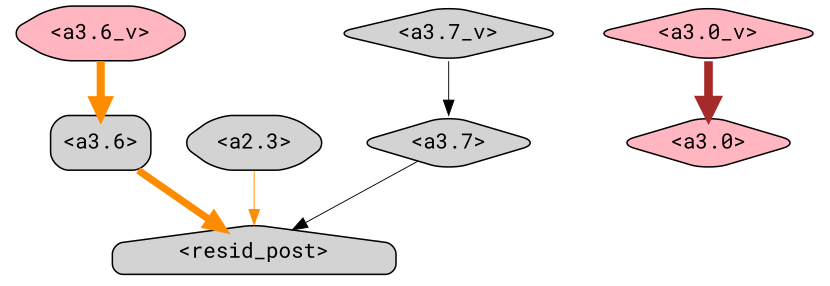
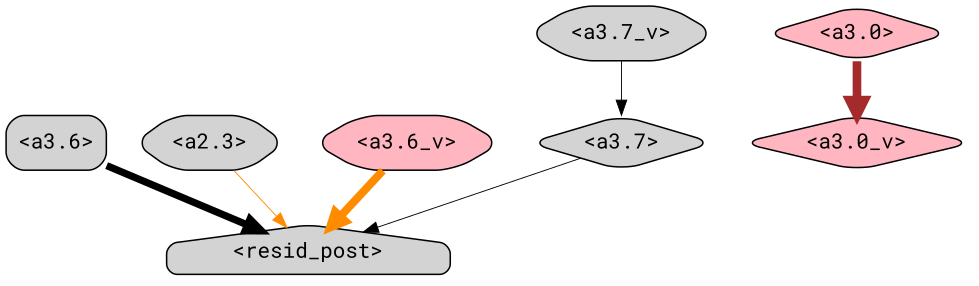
node "<a3.7_v>": shape diamond -> hexagon
edge "<a3.6_v>" -> "<a3.6>": now "<a3.6_v>" -> "<resid_post>"
edge "<a3.0_v>" -> "<a3.0>": reversed
edge "<a3.6>" -> "<resid_post>": color darkorange -> black
